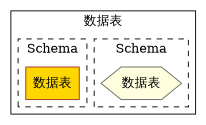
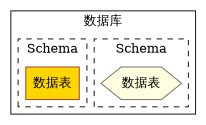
cluster "数据表": label "数据表" -> "数据库"
